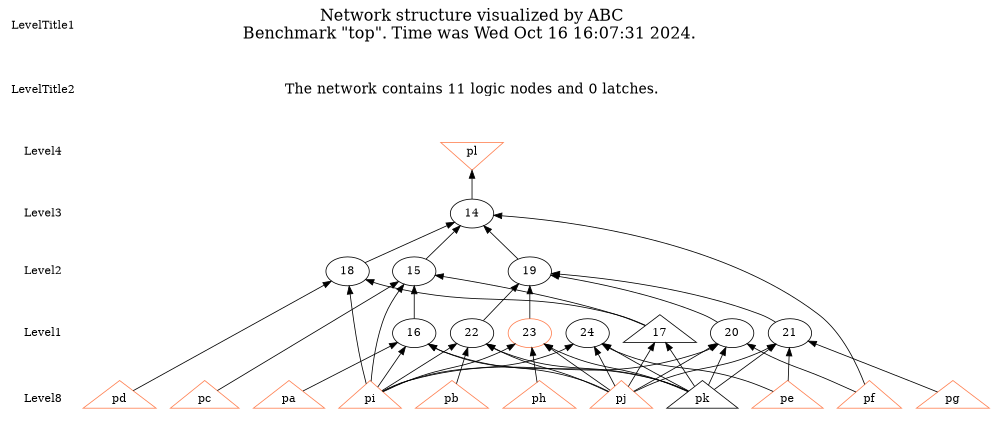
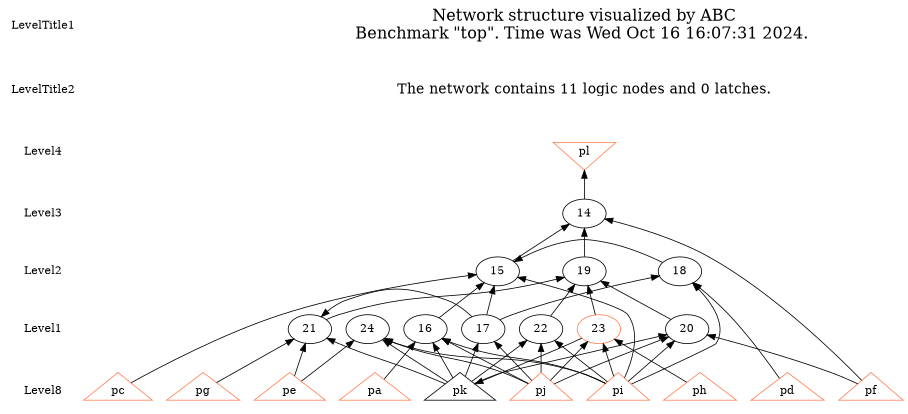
edge "18" -> "14": now "18" -> "15"
node "17": shape triangle -> ellipse
edge "pk" -> "23": reversed
edge "pj" -> "21": now "17" -> "21"
node "pb": removed
